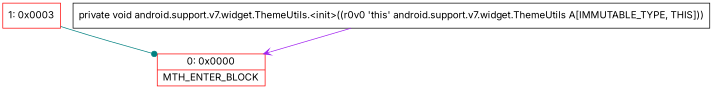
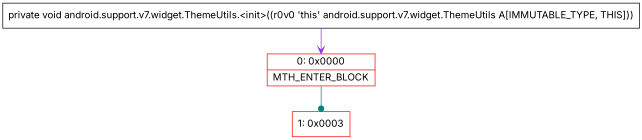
edge "1: 0x0003" -> "0: 0x0000": reversed
